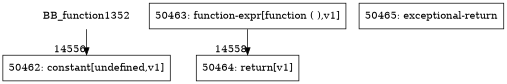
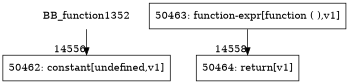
node "50465: exceptional-return": removed
